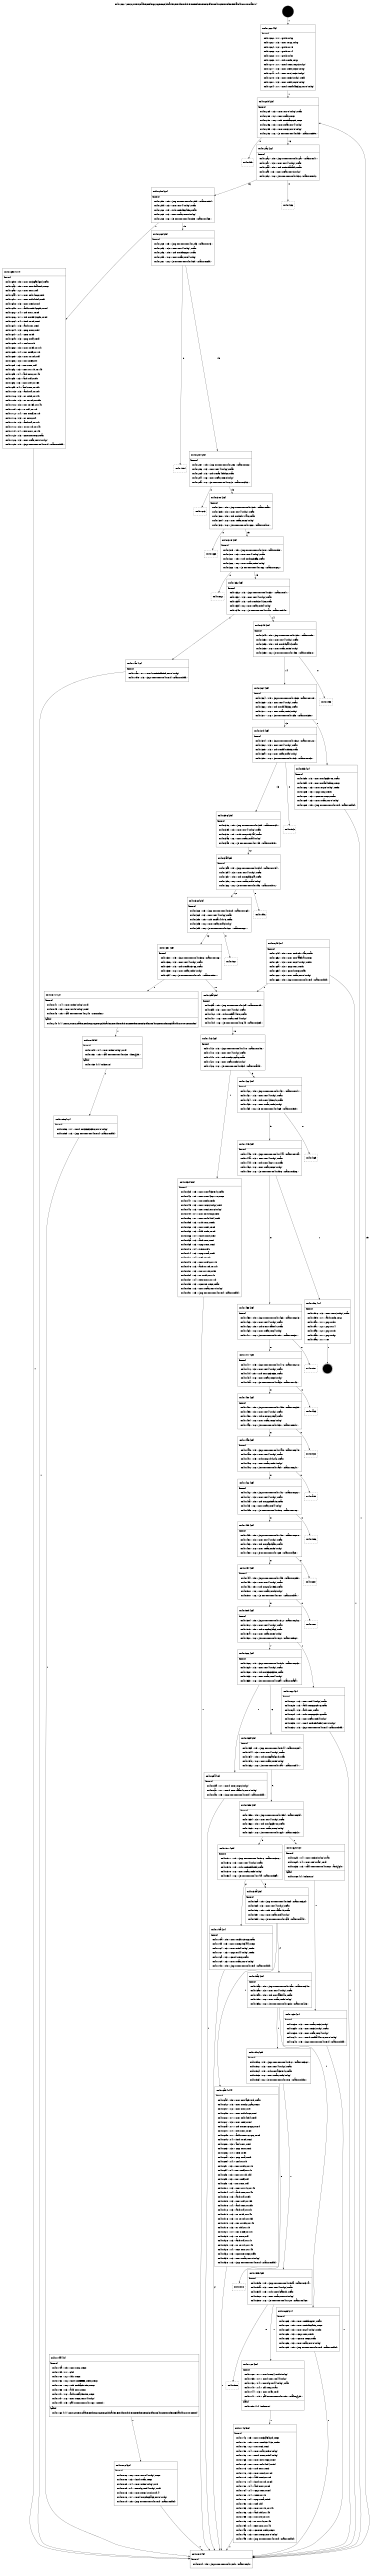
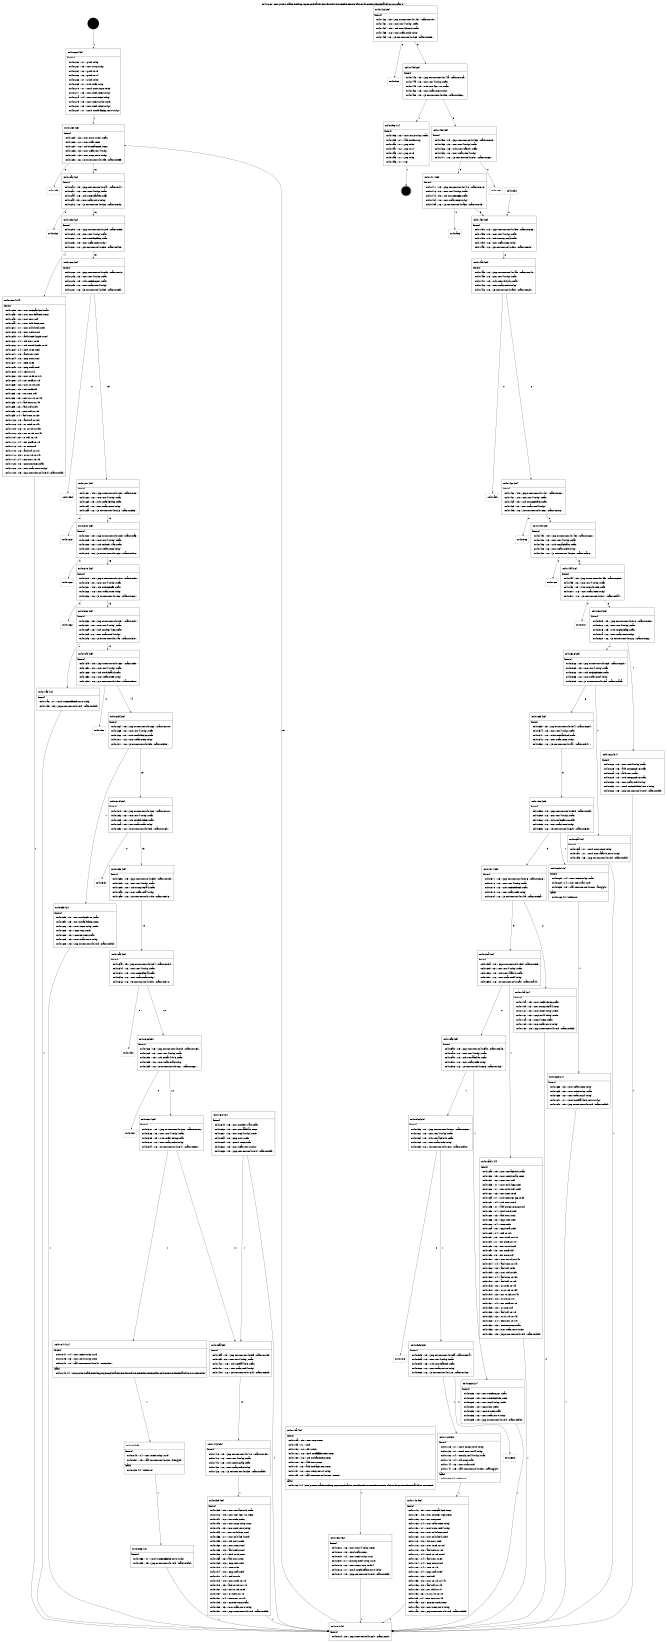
edge "0x401413 [25]" -> "0x40142c [25]": removed, label "9"
edge "0x401490 [25]" -> "0x401b30": reversed
